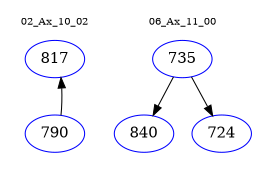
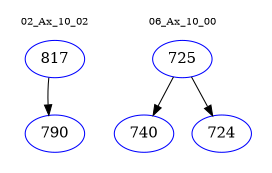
cluster "06_Ax_11_00": label "06_Ax_11_00" -> "06_Ax_10_00"
node "735": label "735" -> "725"
edge "790" -> "817": reversed
node "840": label "840" -> "740"
